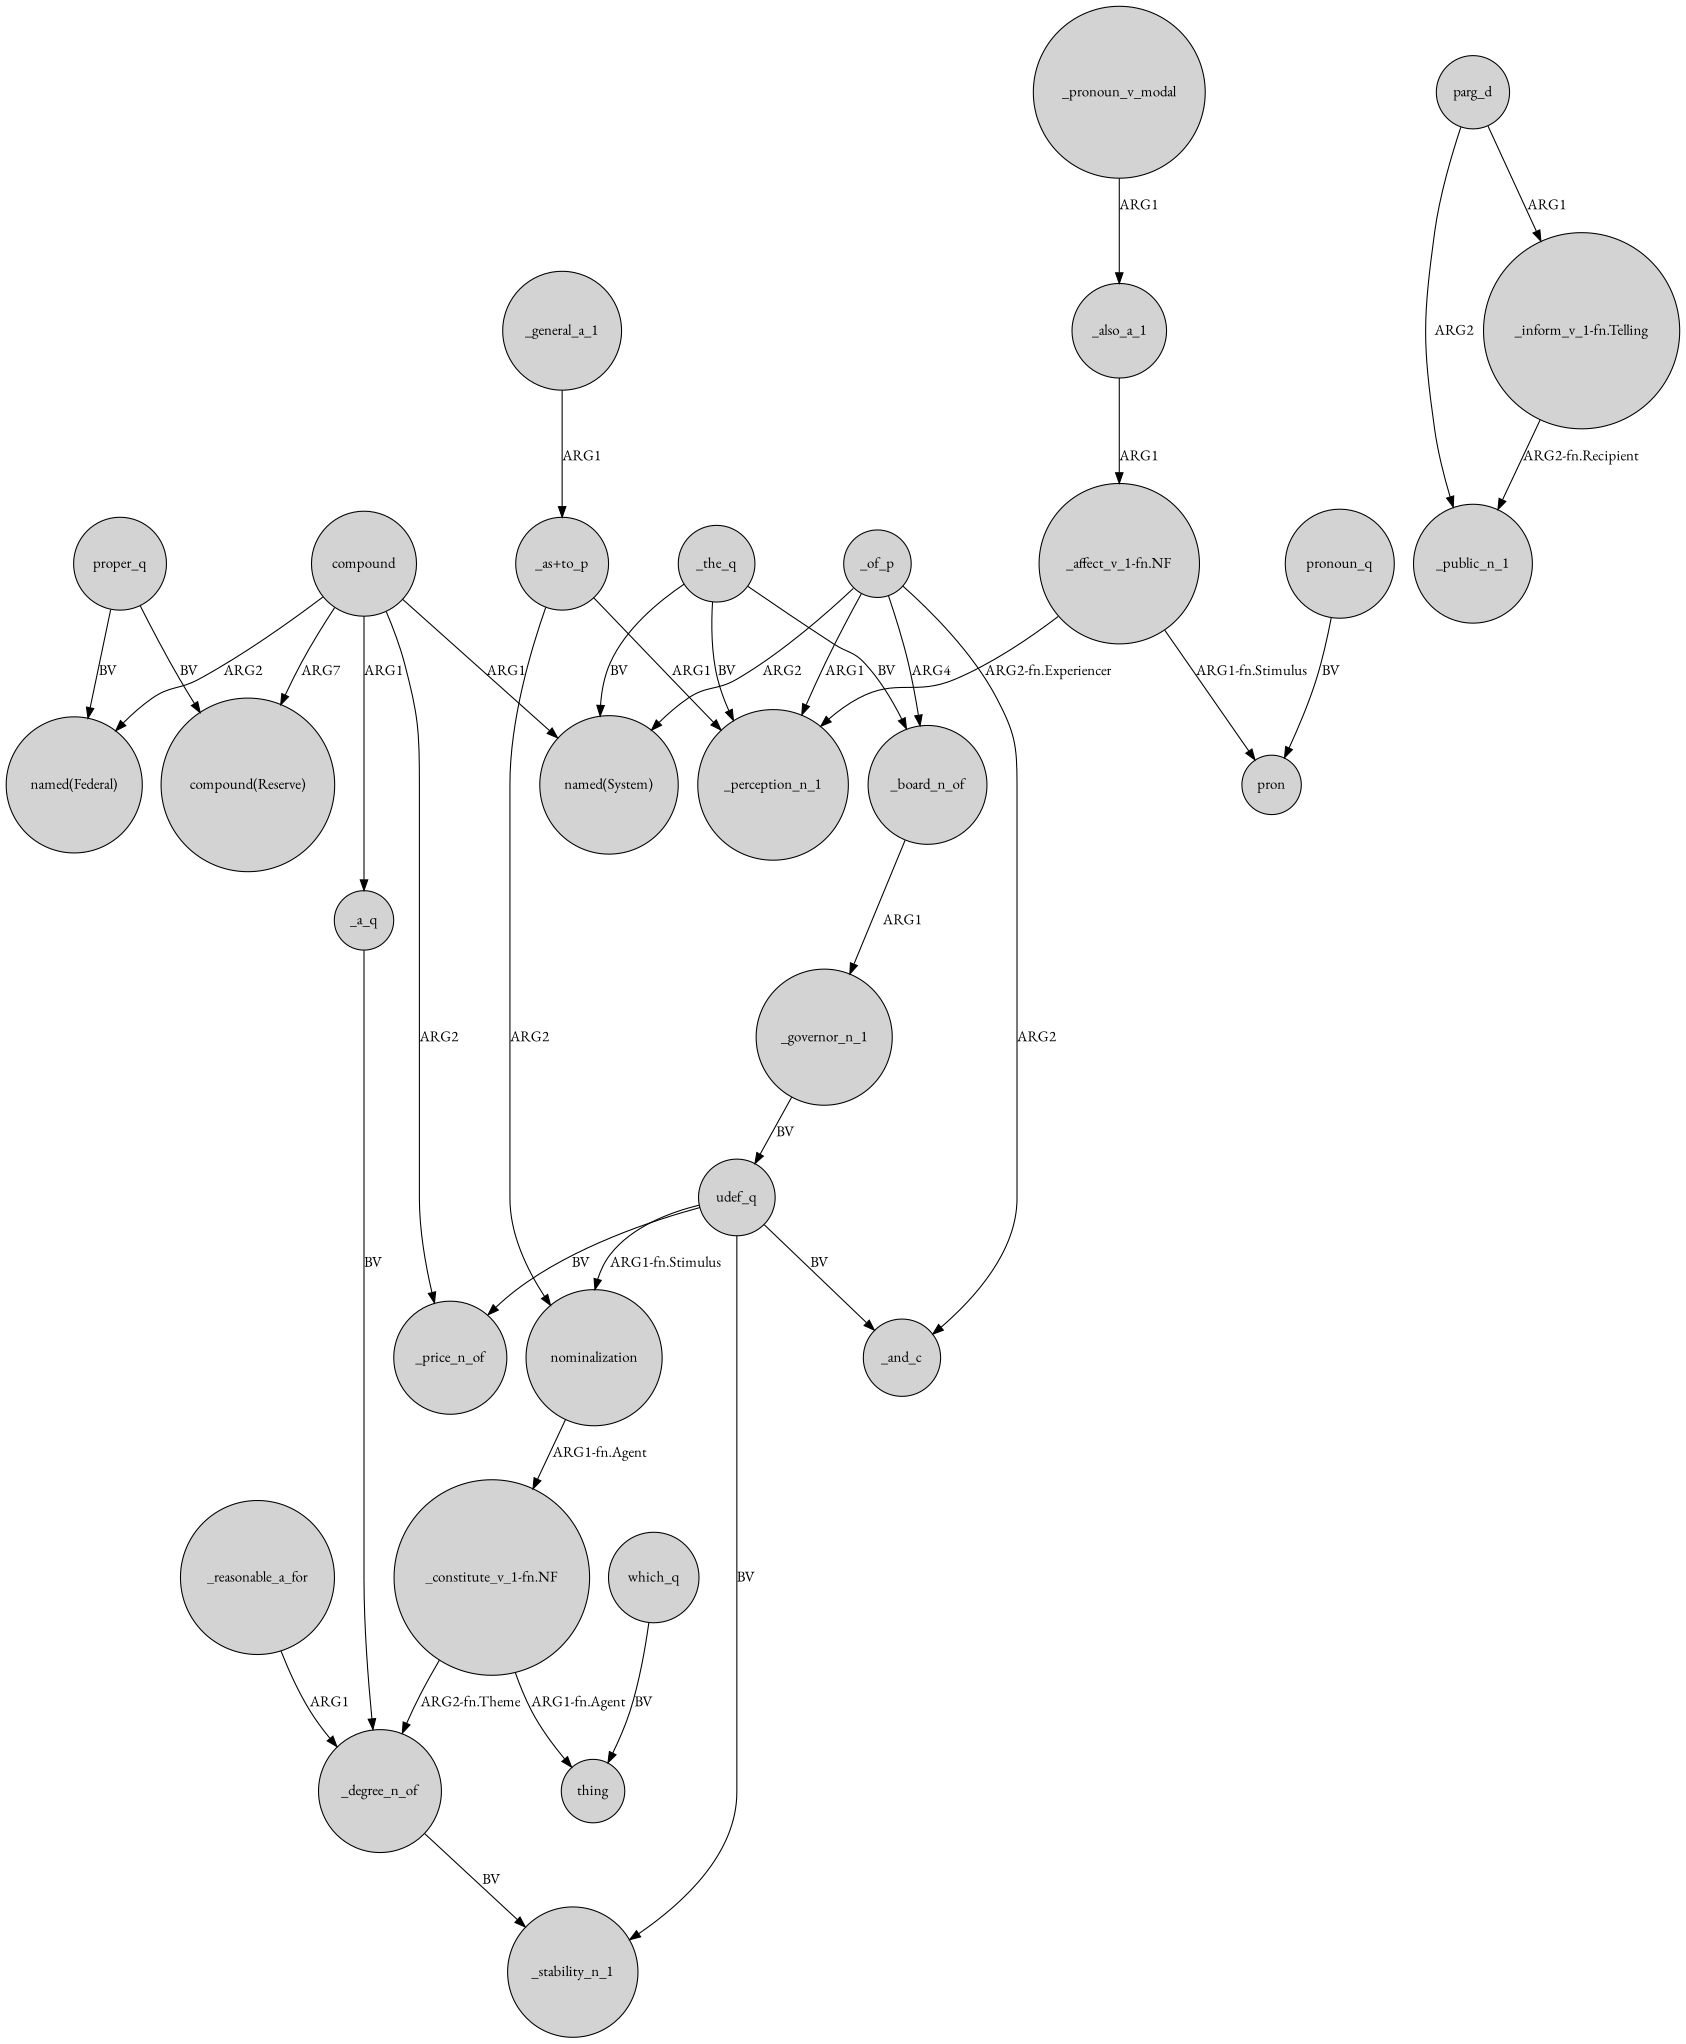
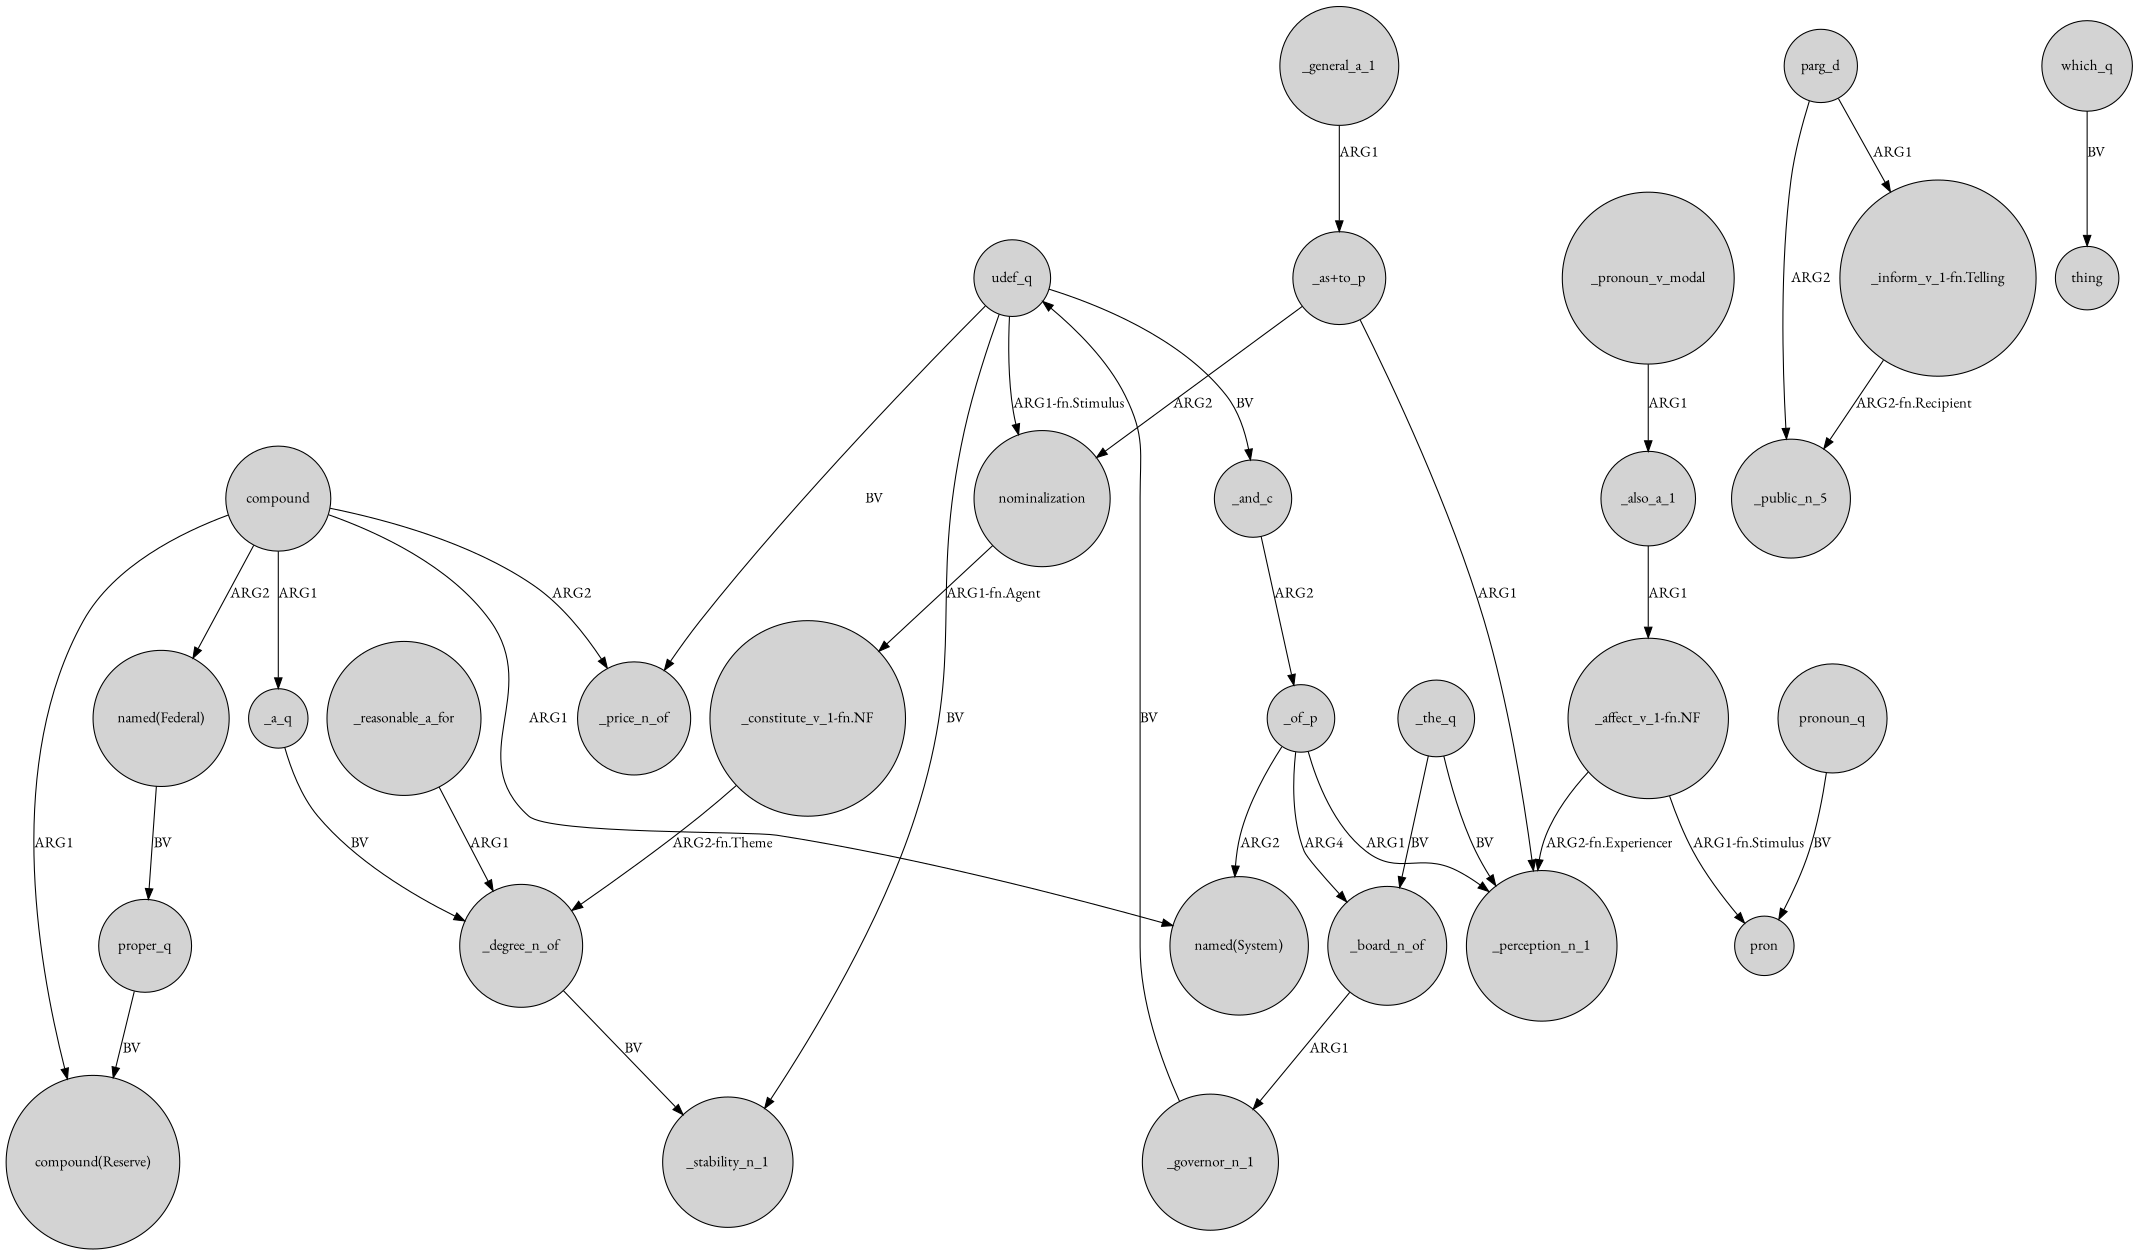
node "_public_n_1": label "_public_n_1" -> "_public_n_5"
edge "_the_q" -> "named(System)": removed, label "BV"
edge "proper_q" -> "named(Federal)": reversed
edge "compound" -> "compound(Reserve)": label "ARG7" -> "ARG1"
edge "_of_p" -> "_and_c": reversed
edge "_constitute_v_1-fn.NF" -> "thing": removed, label "ARG1-fn.Agent"
